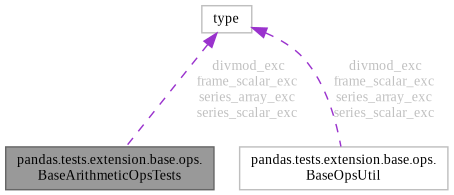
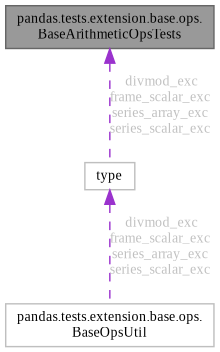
edge "pandas.tests.extension.base.ops. BaseArithmeticOpsTests" -> "type": reversed
